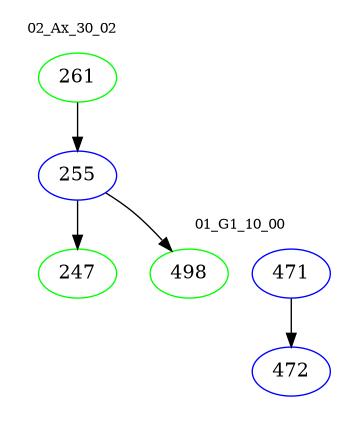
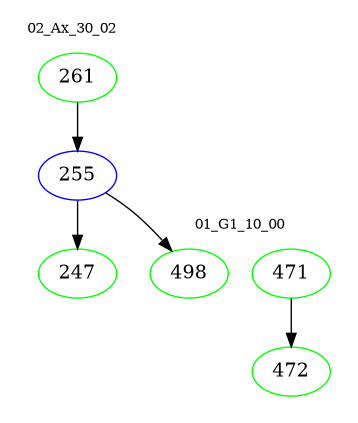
node "471": color blue -> green
node "472": color blue -> green
